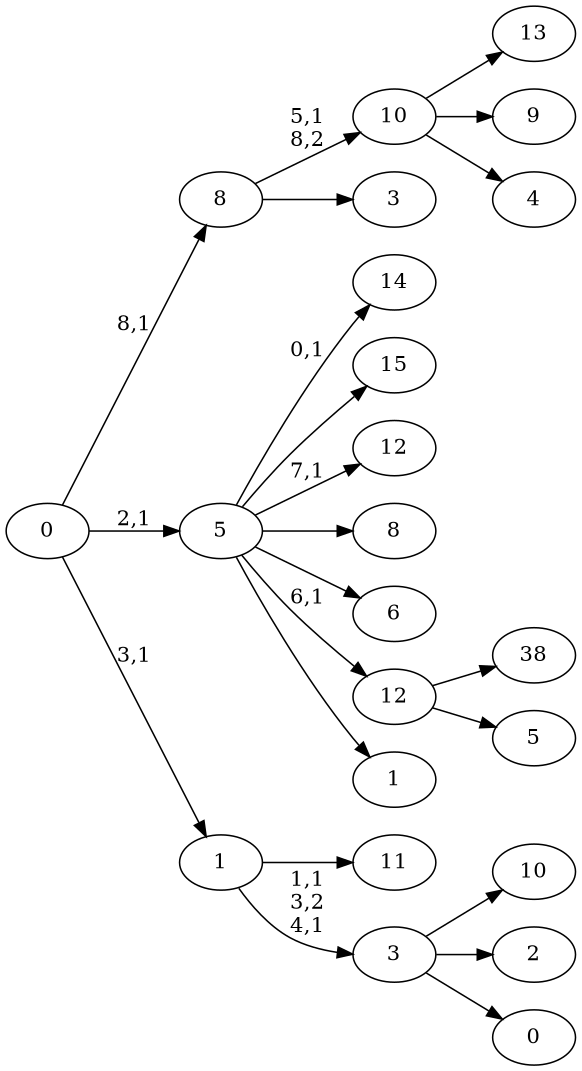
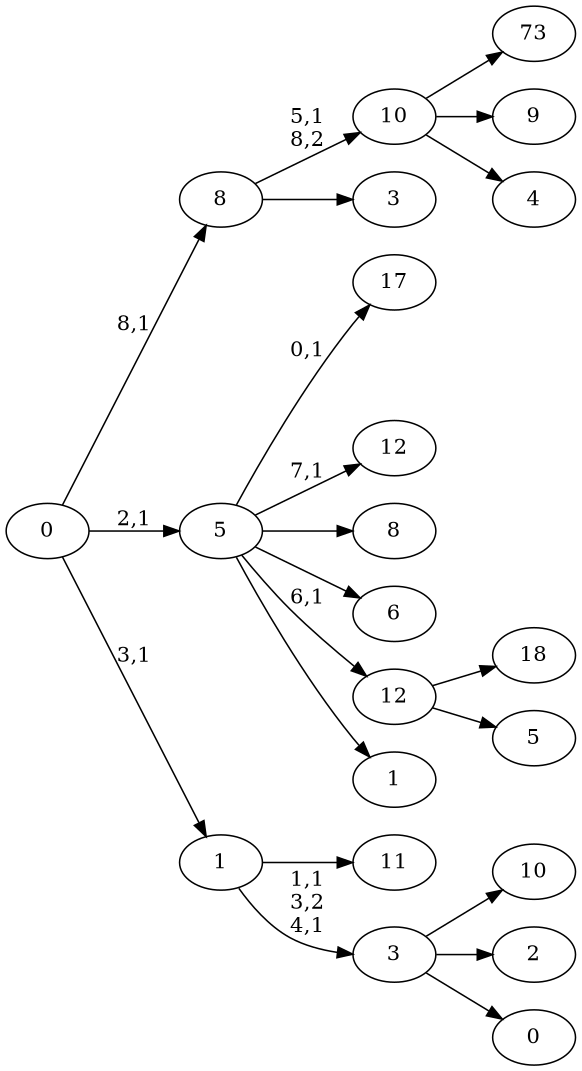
node "13": label "13" -> "73"
node "14": label "14" -> "17"
node "15": removed
node "38": label "38" -> "18"
